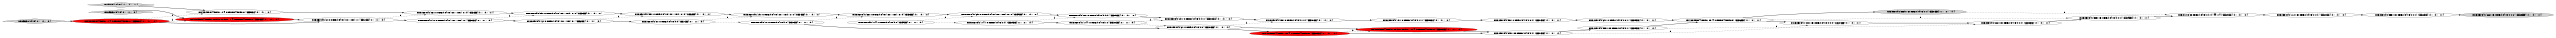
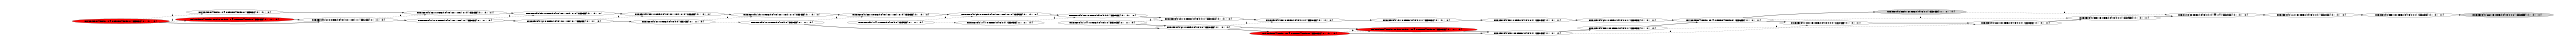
node "testGetEndValue2['0', '0', '1']": removed
node "testGetEndValue['0', '1', '0']": removed
node "testGetEndValue['1', '0', '0']": removed
edge "assertEquals(null,c.getEndValue(1,0))@@@10@@@['1', '1', '0']" -> "assertEquals(null,c.getEndValue(1,1))@@@11@@@['1', '1', '0']": removed
edge "assertEquals(null,c.getEndValue(1,1))@@@11@@@['1', '1', '0']" -> "assertEquals(6L,c.getEndValue(1,2))@@@12@@@['1', '1', '0']": style dashed -> bold
